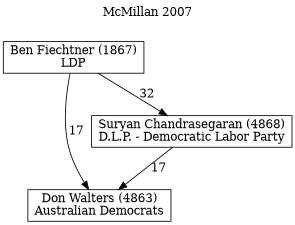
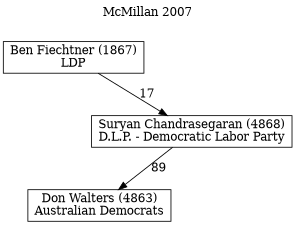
edge "Ben Fiechtner (1867) LDP" -> "Suryan Chandrasegaran (4868) D.L.P. - Democratic Labor Party": label "32" -> "17"
edge "Ben Fiechtner (1867) LDP" -> "Don Walters (4863) Australian Democrats": removed, label "17"
edge "Suryan Chandrasegaran (4868) D.L.P. - Democratic Labor Party" -> "Don Walters (4863) Australian Democrats": label "17" -> "89"
